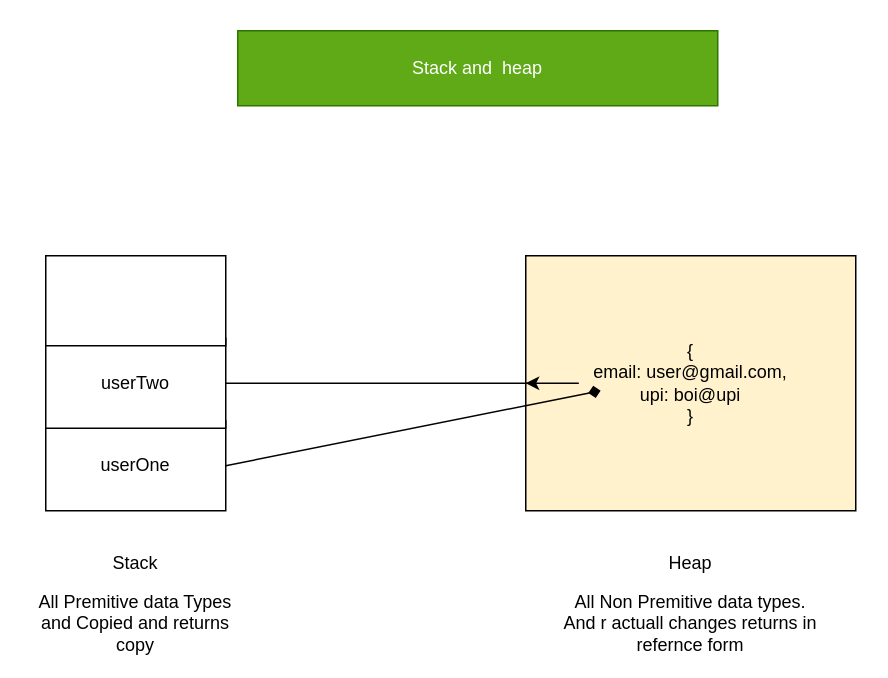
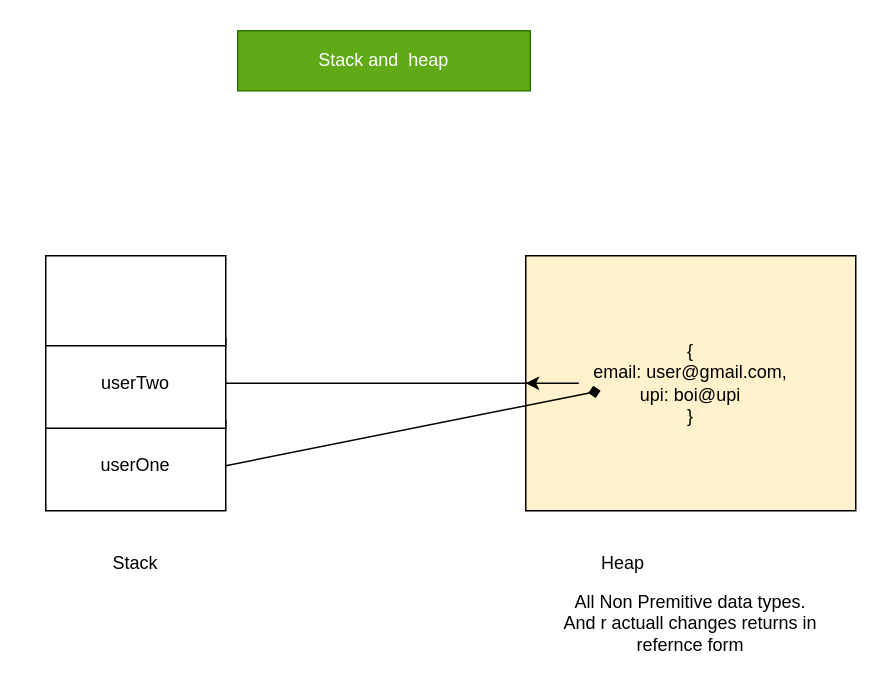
node "Stack and heap": size 480x75 -> 293x60
node "Heap": moved (691, 563) -> (623, 563)
node "All Premitive data Types and Copied and returns copy": removed
